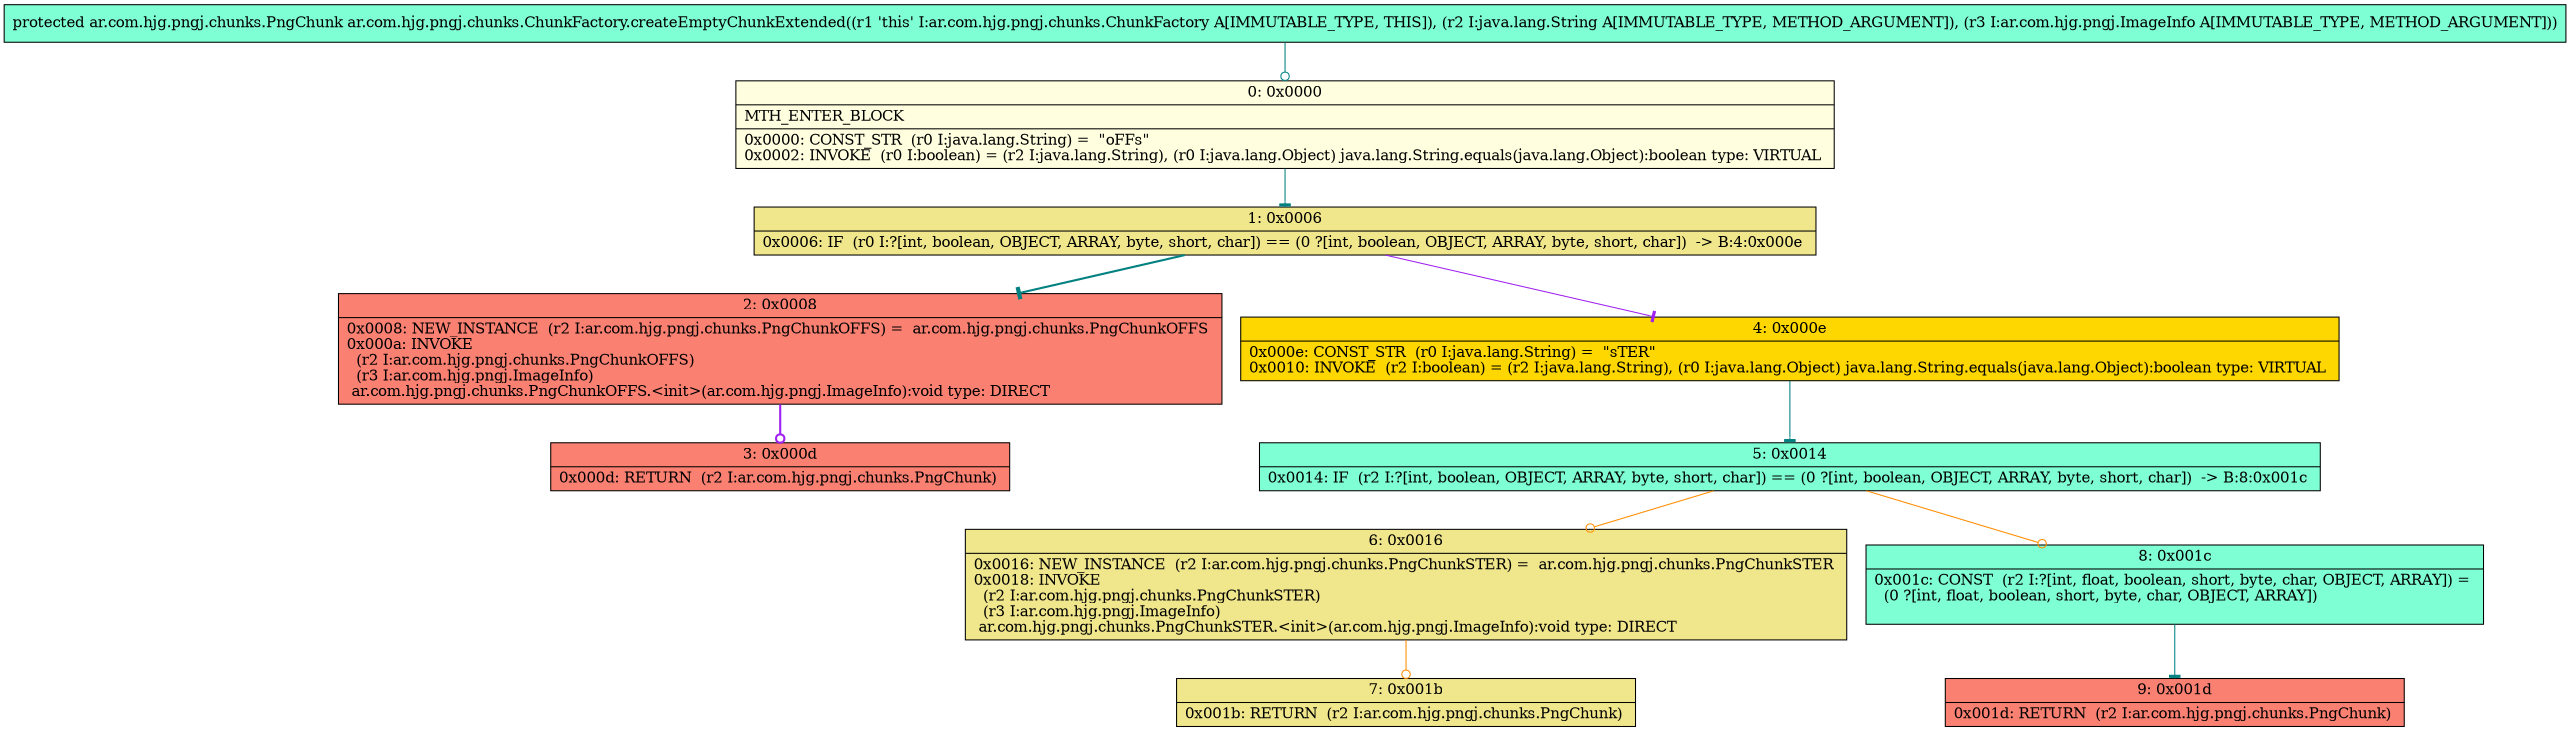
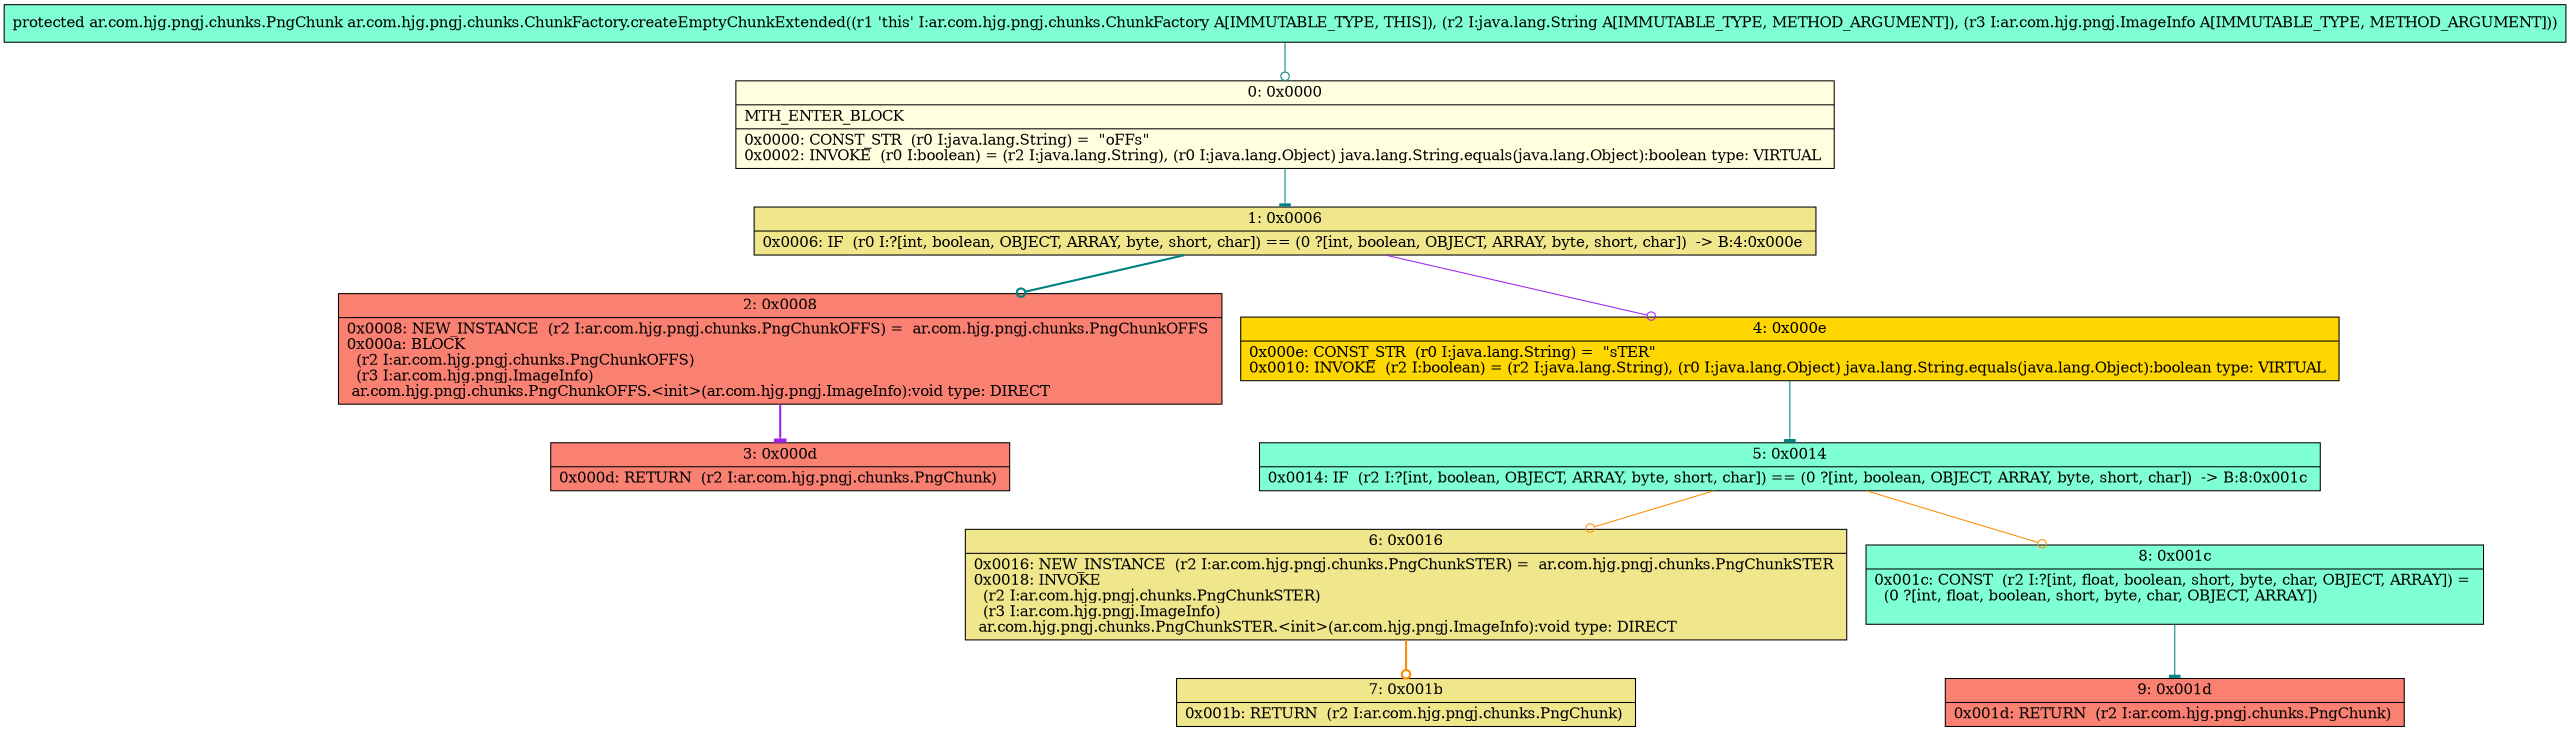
edge "1: 0x0006" -> "2: 0x0008": arrowhead tee -> odot
edge "1: 0x0006" -> "4: 0x000e": arrowhead tee -> odot
node "2: 0x0008": text "0x000a: INVOKE" -> "0x000a: BLOCK"
edge "2: 0x0008" -> "3: 0x000d": arrowhead odot -> tee
edge "6: 0x0016" -> "7: 0x001b": style solid -> bold
